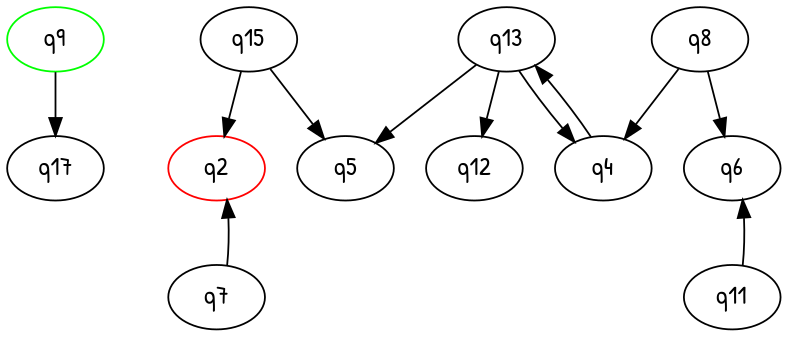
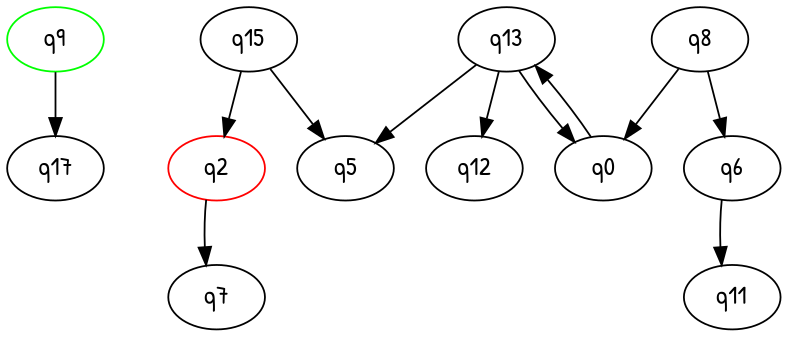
node "q4": label "q4" -> "q0"
edge "q7" -> "q2": reversed
edge "q11" -> "q6": reversed
